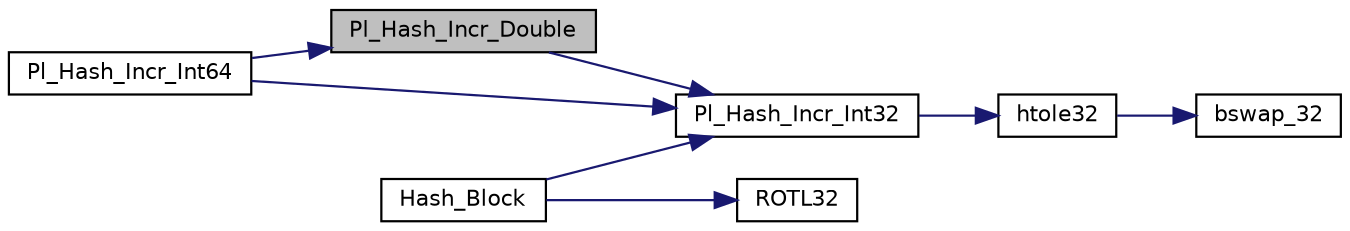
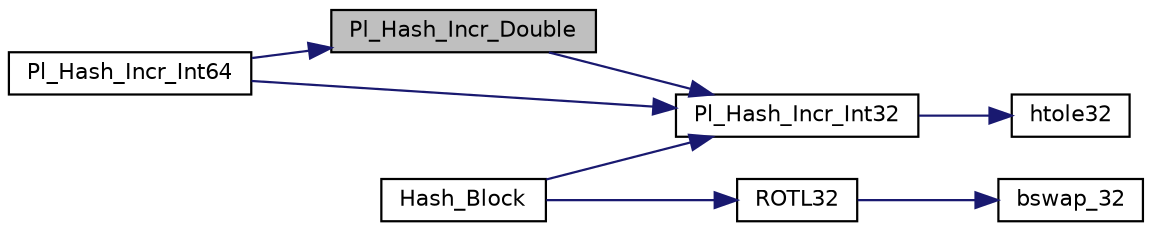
edge "htole32" -> "bswap_32": now "ROTL32" -> "bswap_32"
